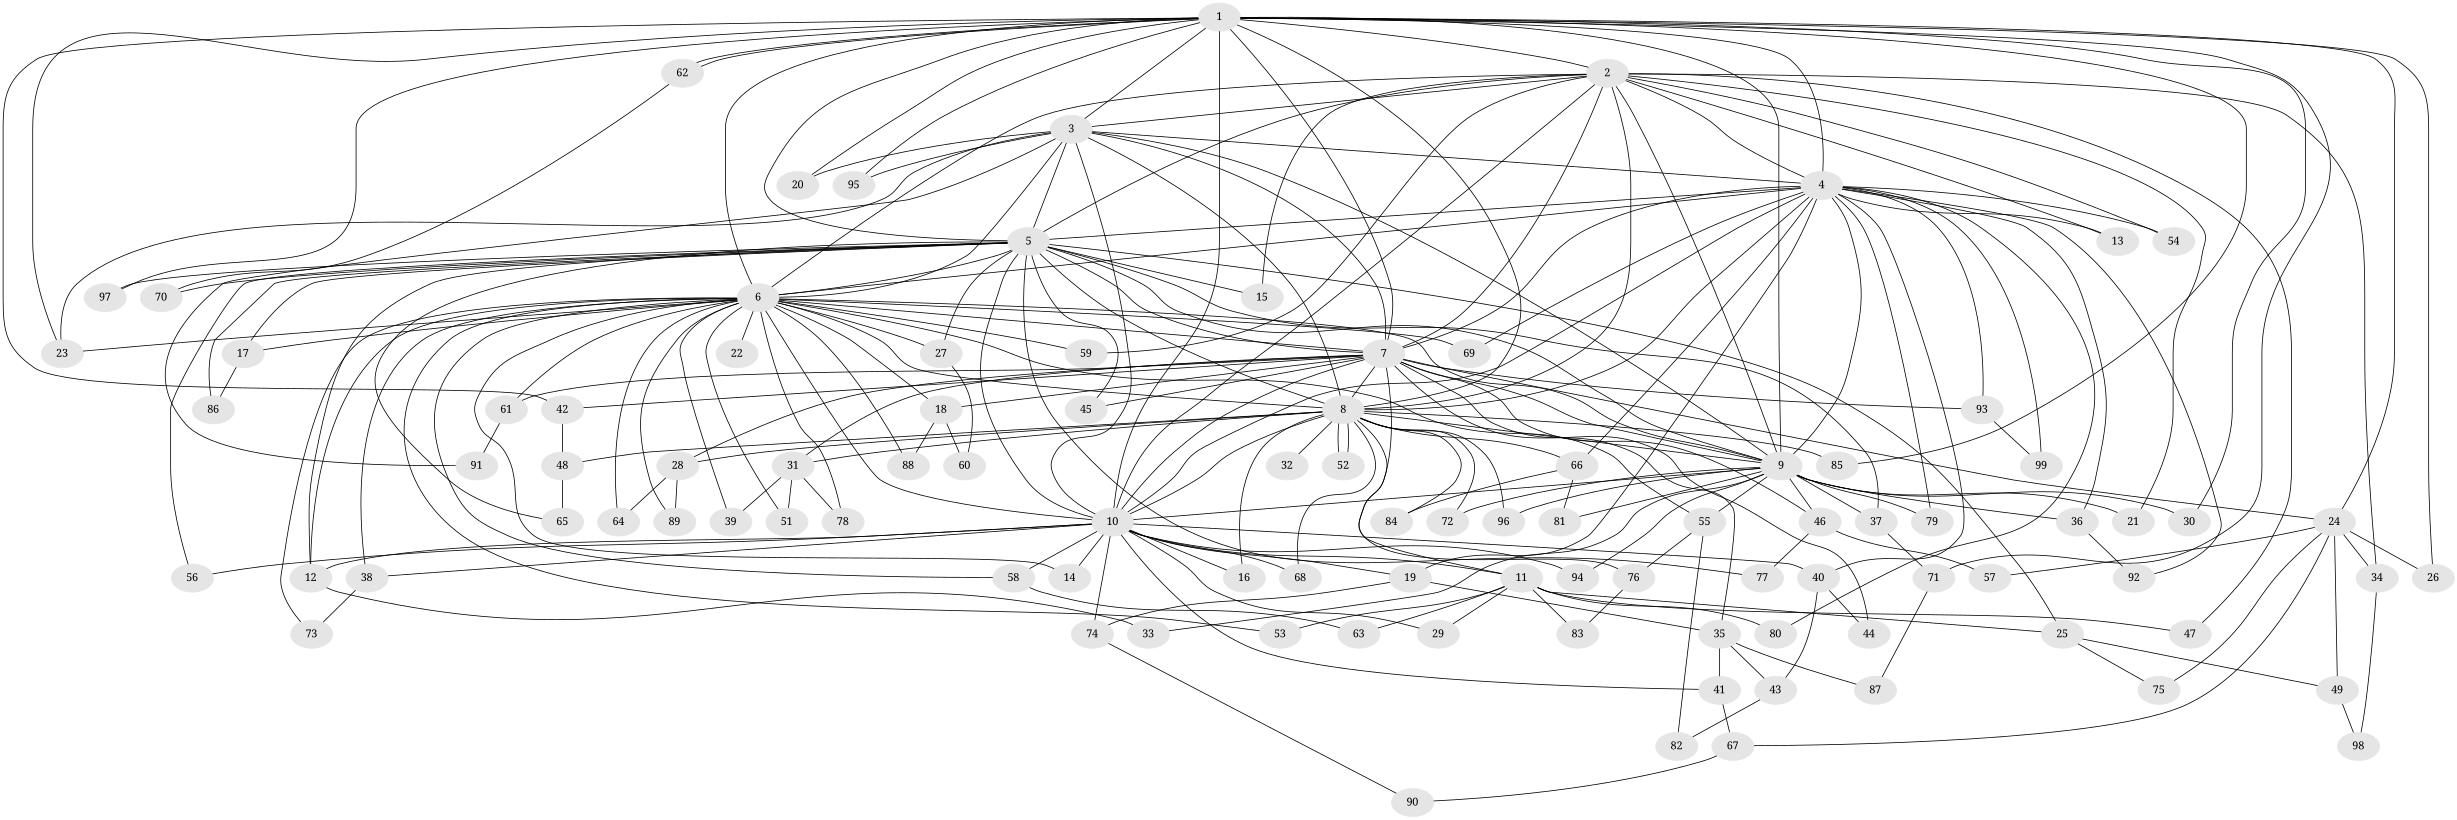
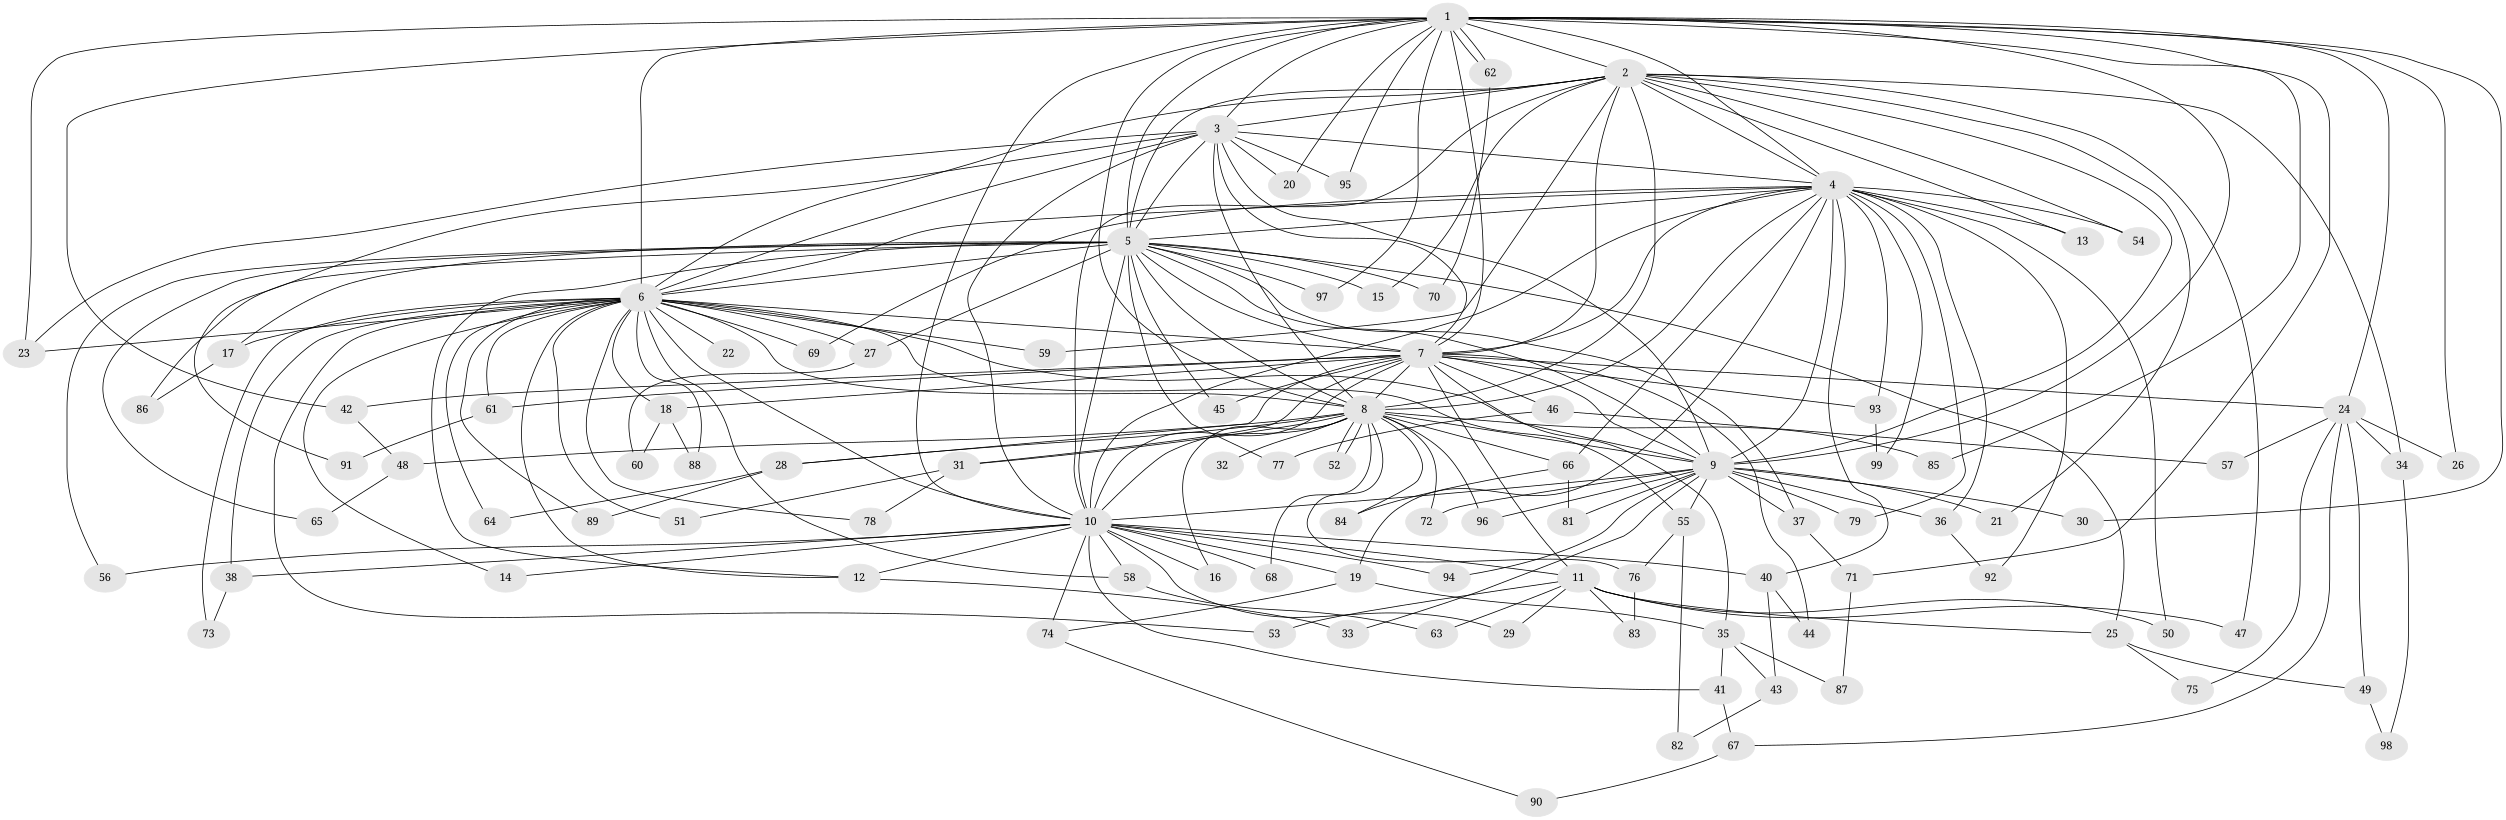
edge "9" -- "46": removed
node "39": removed
node "80": label "80" -> "50"
